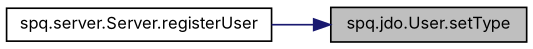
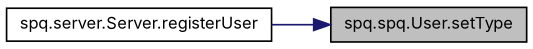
node "spq.jdo.User.setType": label "spq.jdo.User.setType" -> "spq.spq.User.setType"
